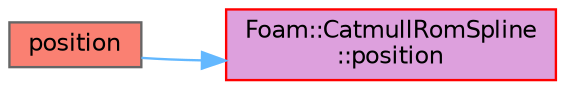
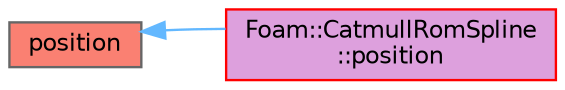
edge "position" -> "Foam::CatmullRomSpline ::position": reversed
